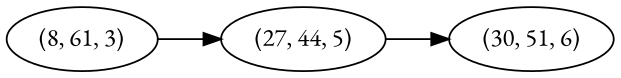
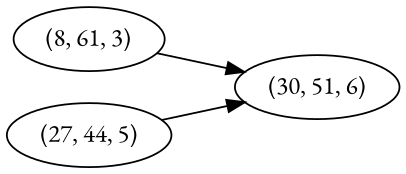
edge "(8, 61, 3)" -> "(27, 44, 5)": now "(8, 61, 3)" -> "(30, 51, 6)"
